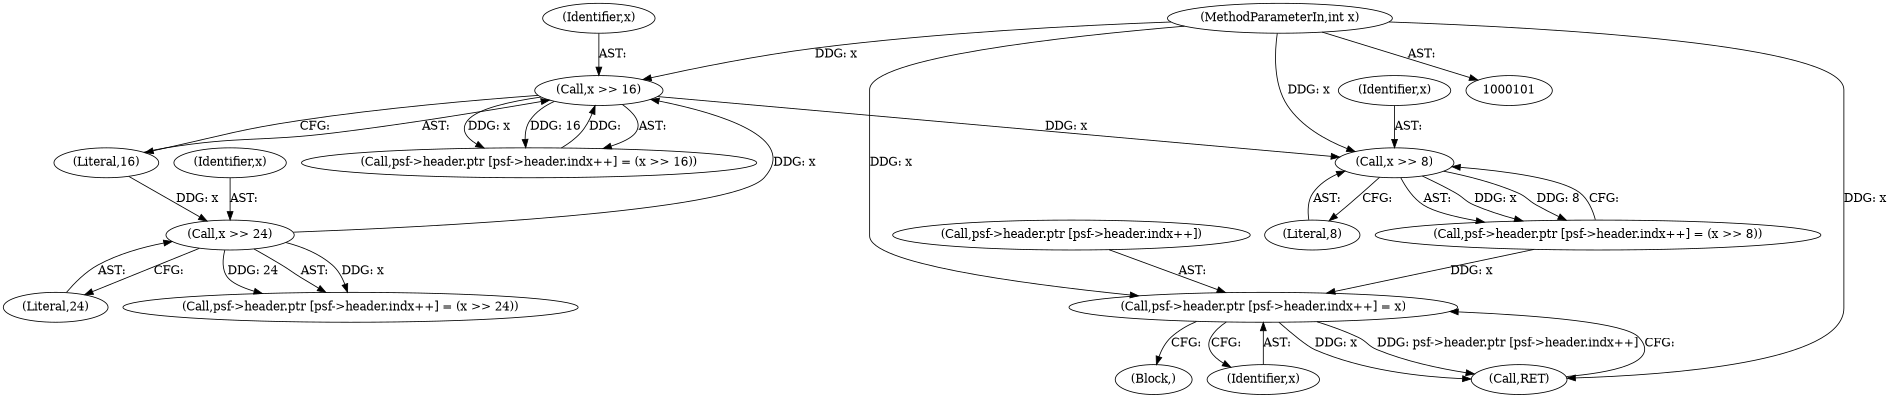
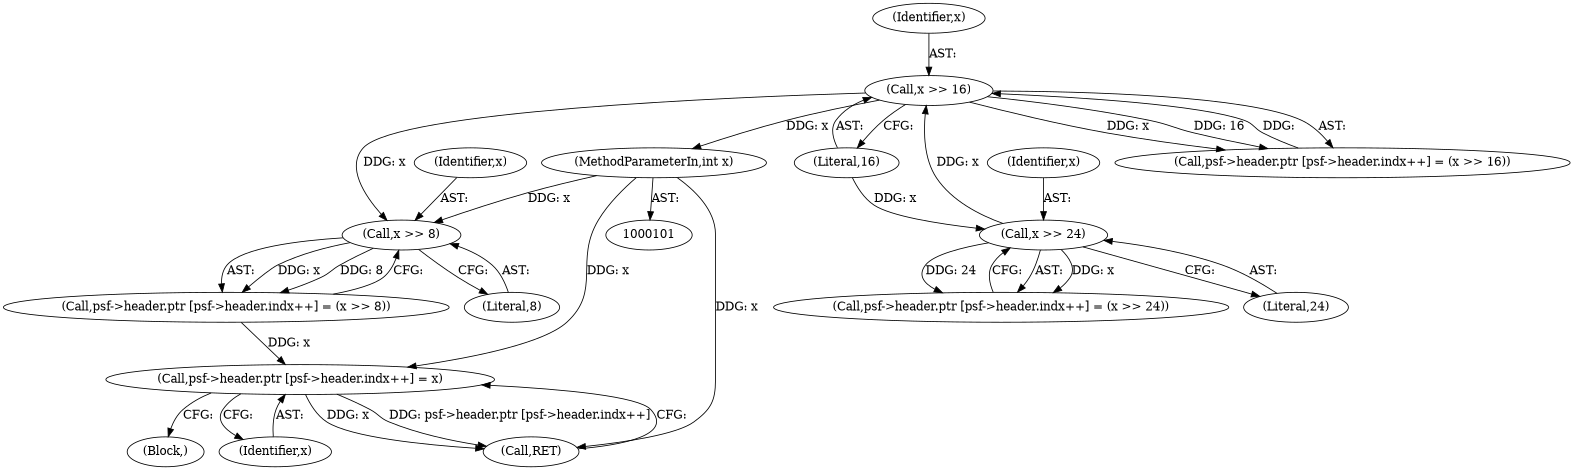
edge "(MethodParameterIn,int x)" -> "(Call,x >> 16)": reversed
node "(Call,psf->header.ptr [psf->header.indx++])": removed
edge "(Call,psf->header.ptr [psf->header.indx++] = (x >> 24))" -> "(Call,x >> 24)": added, label "CFG:"
